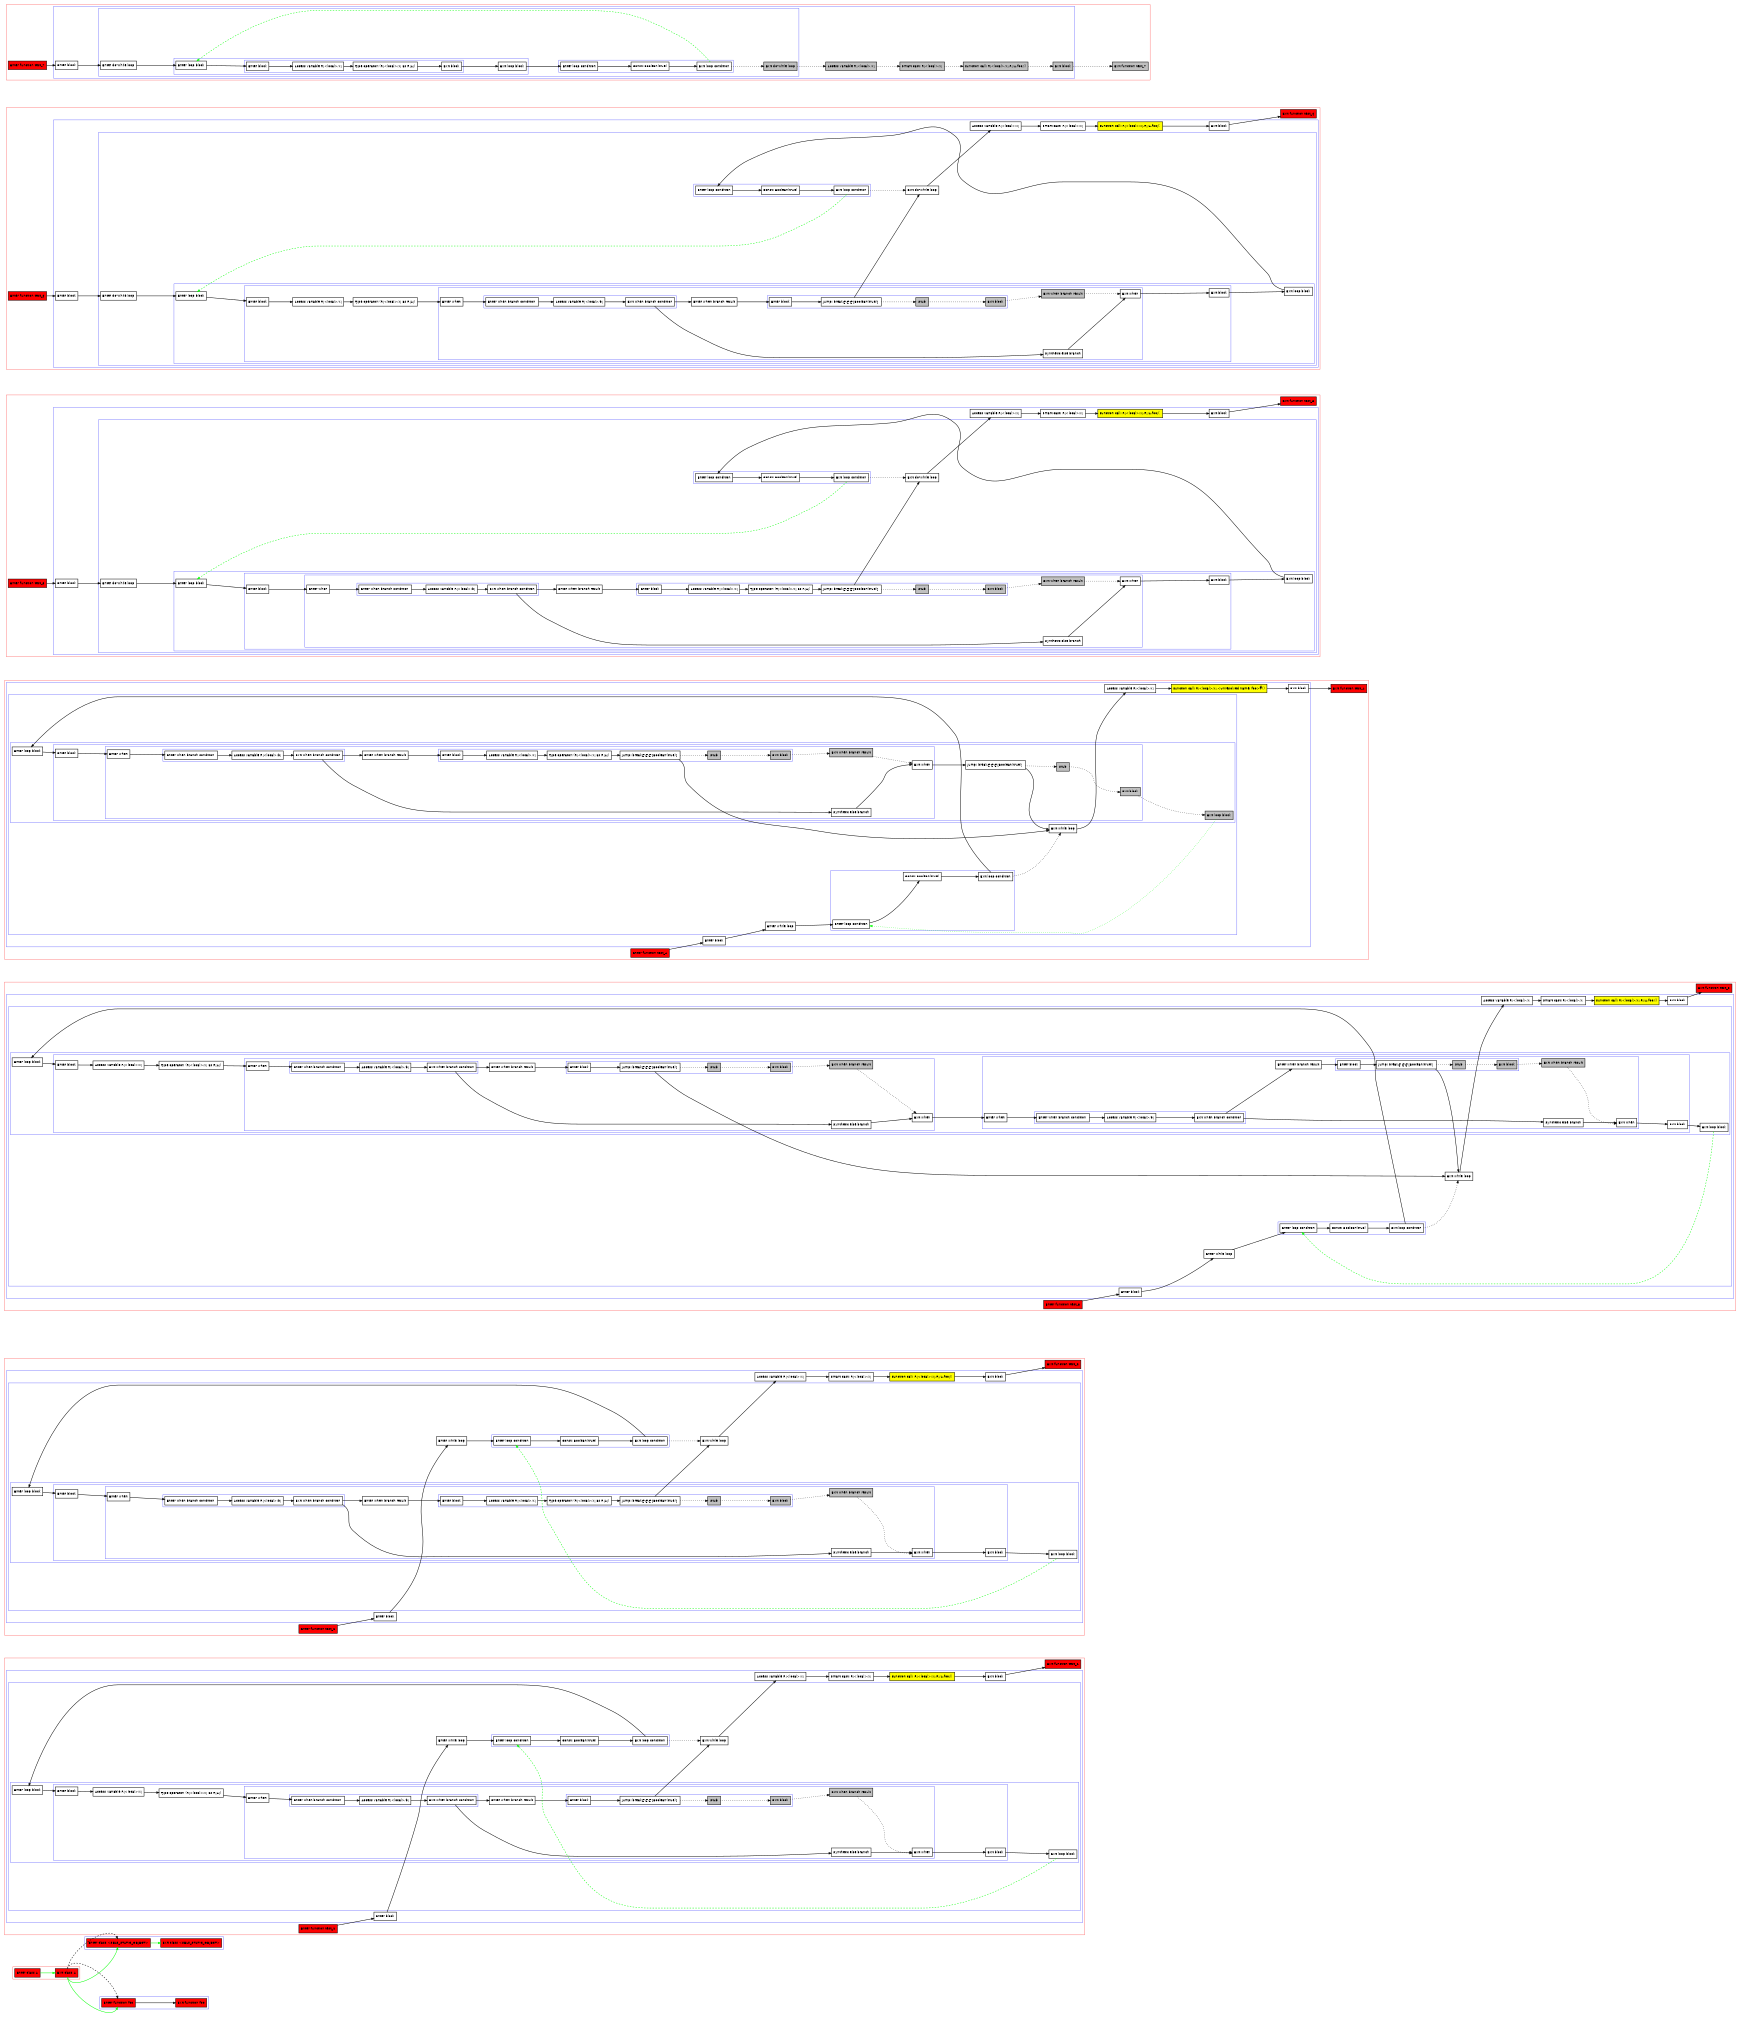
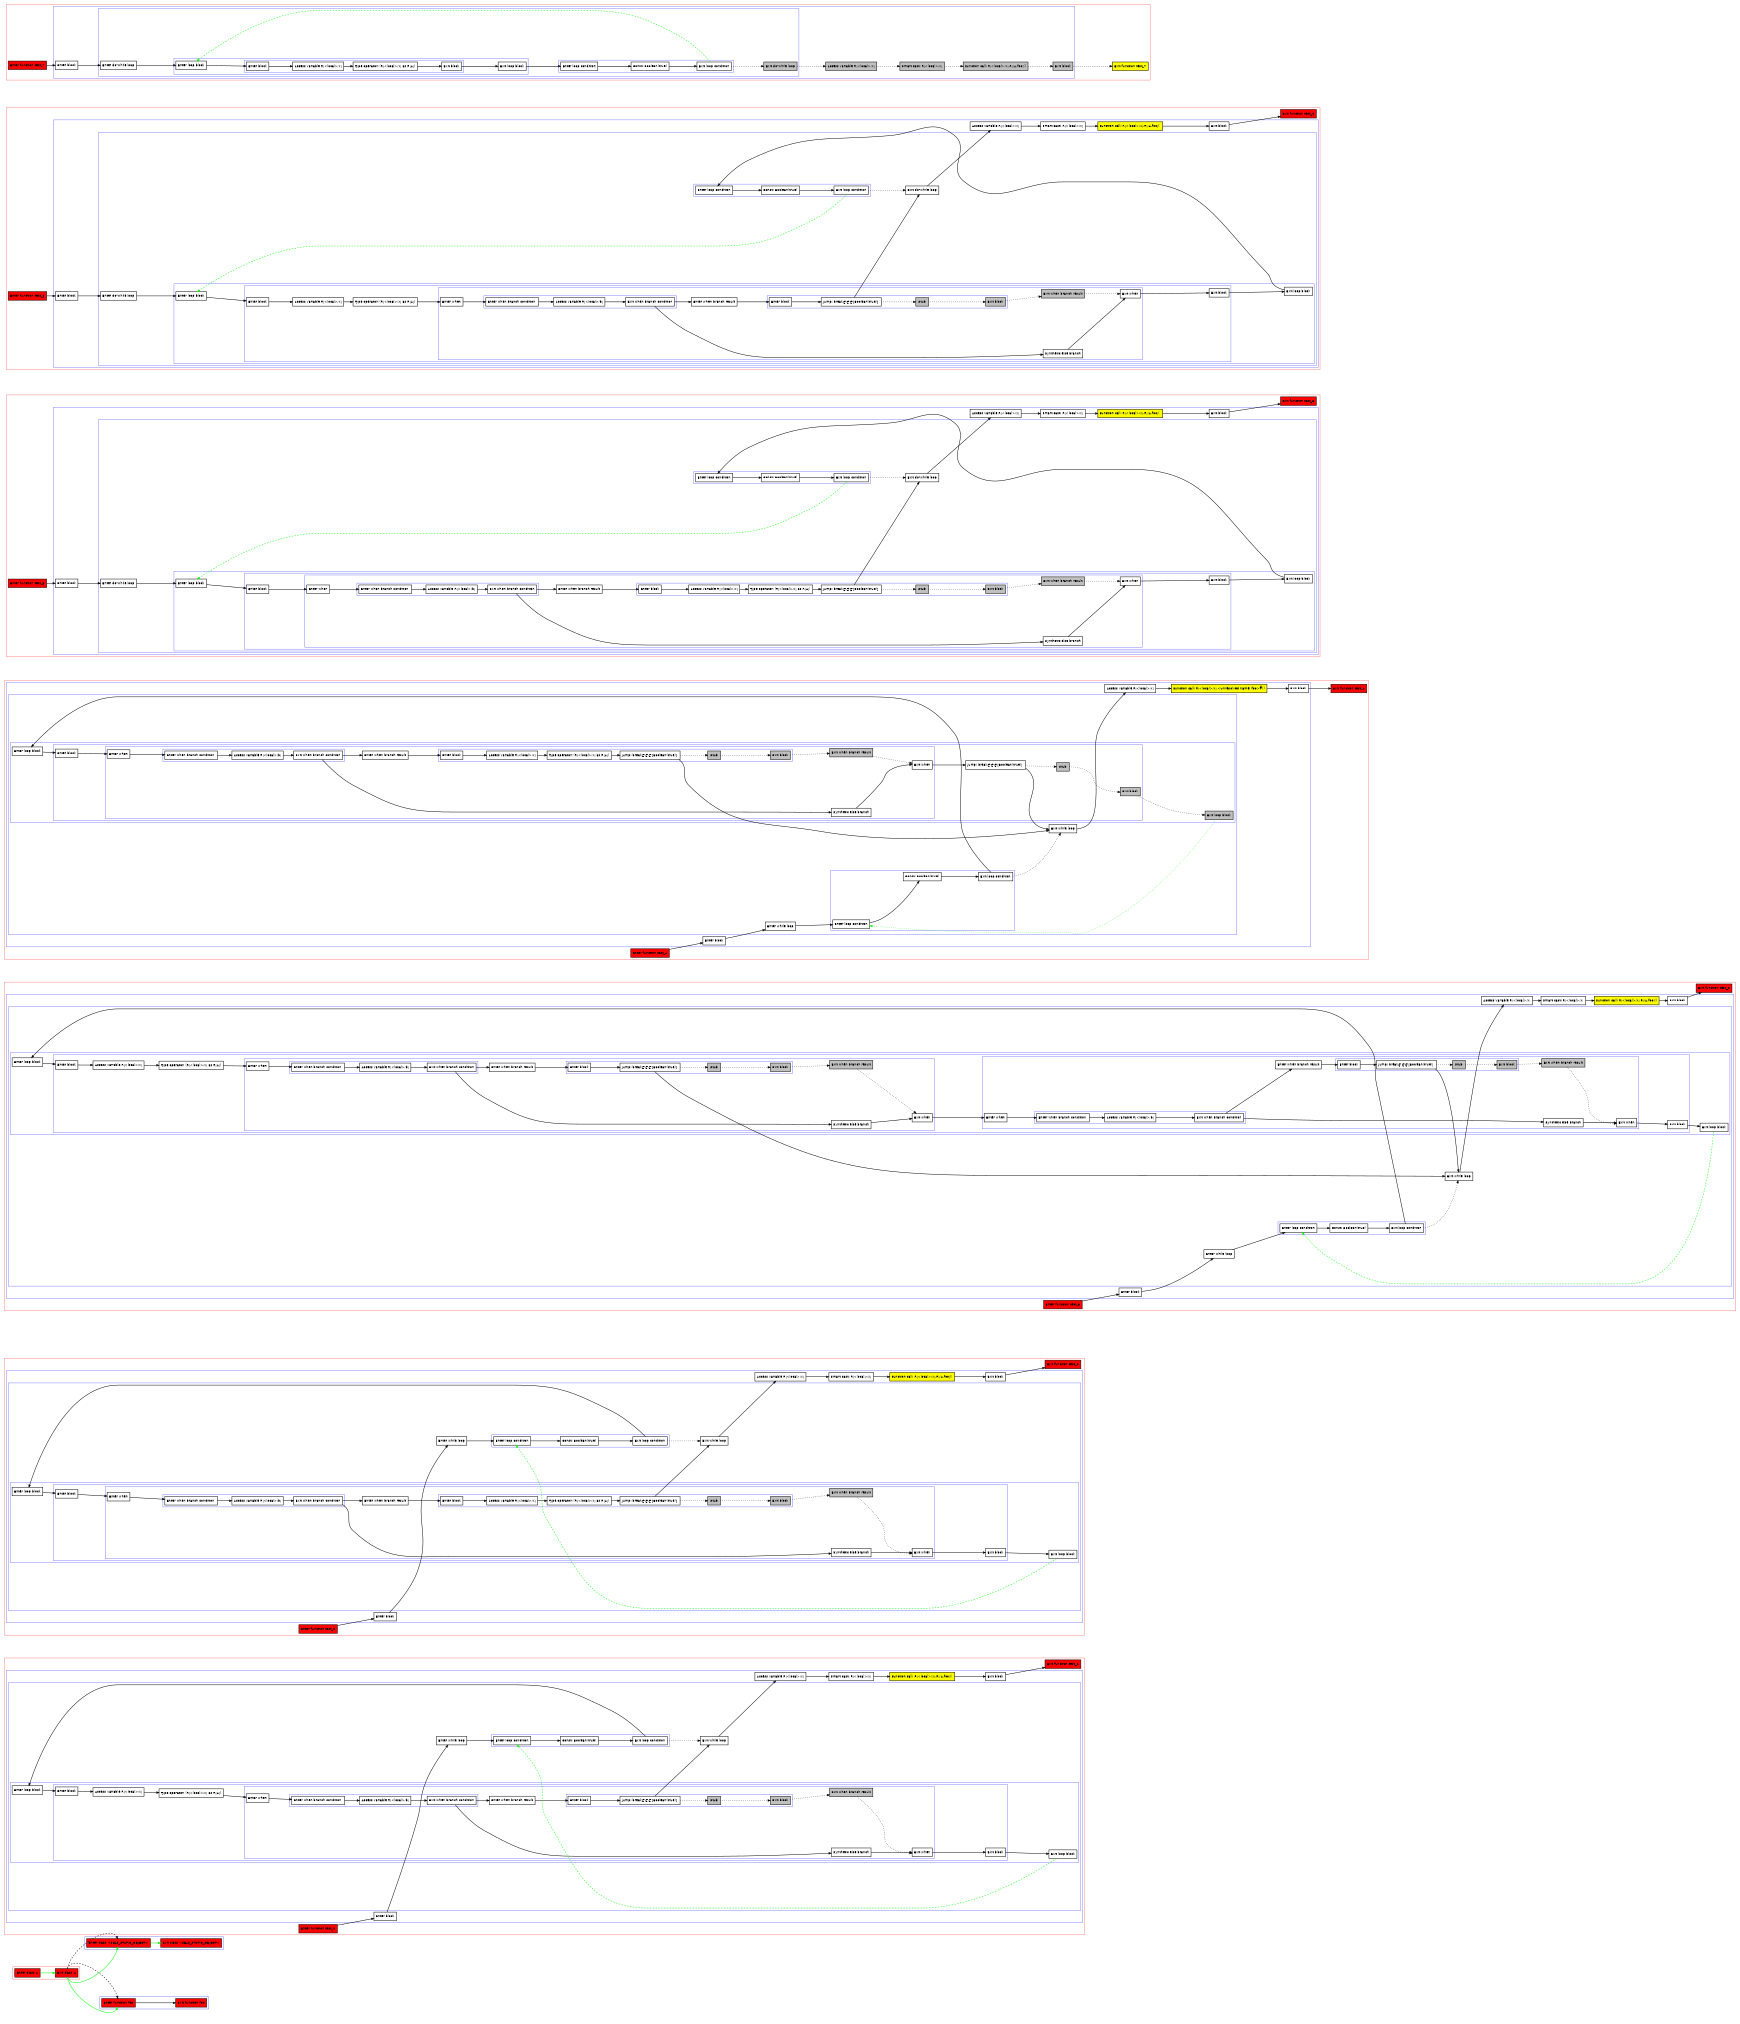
node "Exit function test_7": fillcolor gray -> yellow
